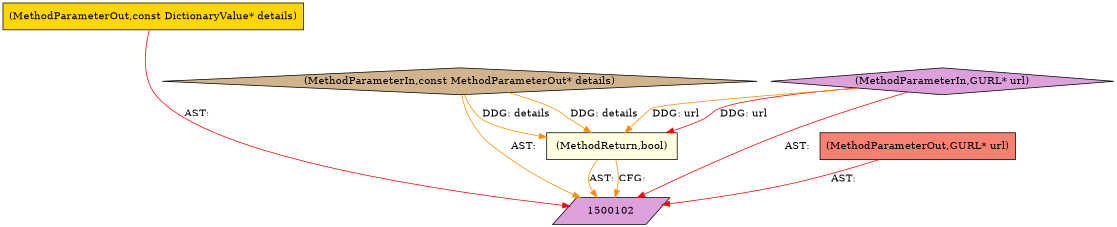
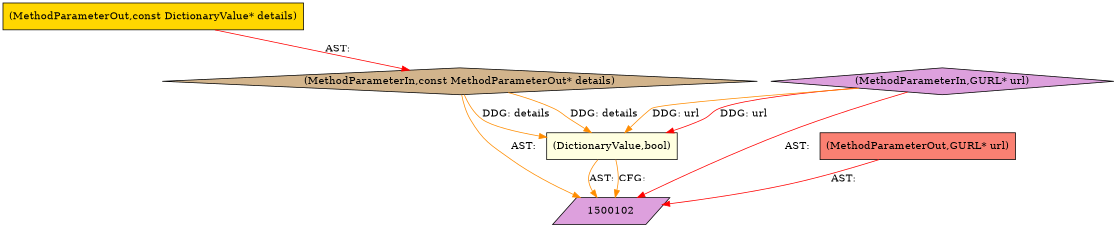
node "(MethodReturn,bool)": label "(MethodReturn,bool)" -> "(DictionaryValue,bool)"
edge "(MethodParameterOut,const DictionaryValue* details)" -> "1500102": now "(MethodParameterOut,const DictionaryValue* details)" -> "(MethodParameterIn,const MethodParameterOut* details)"
